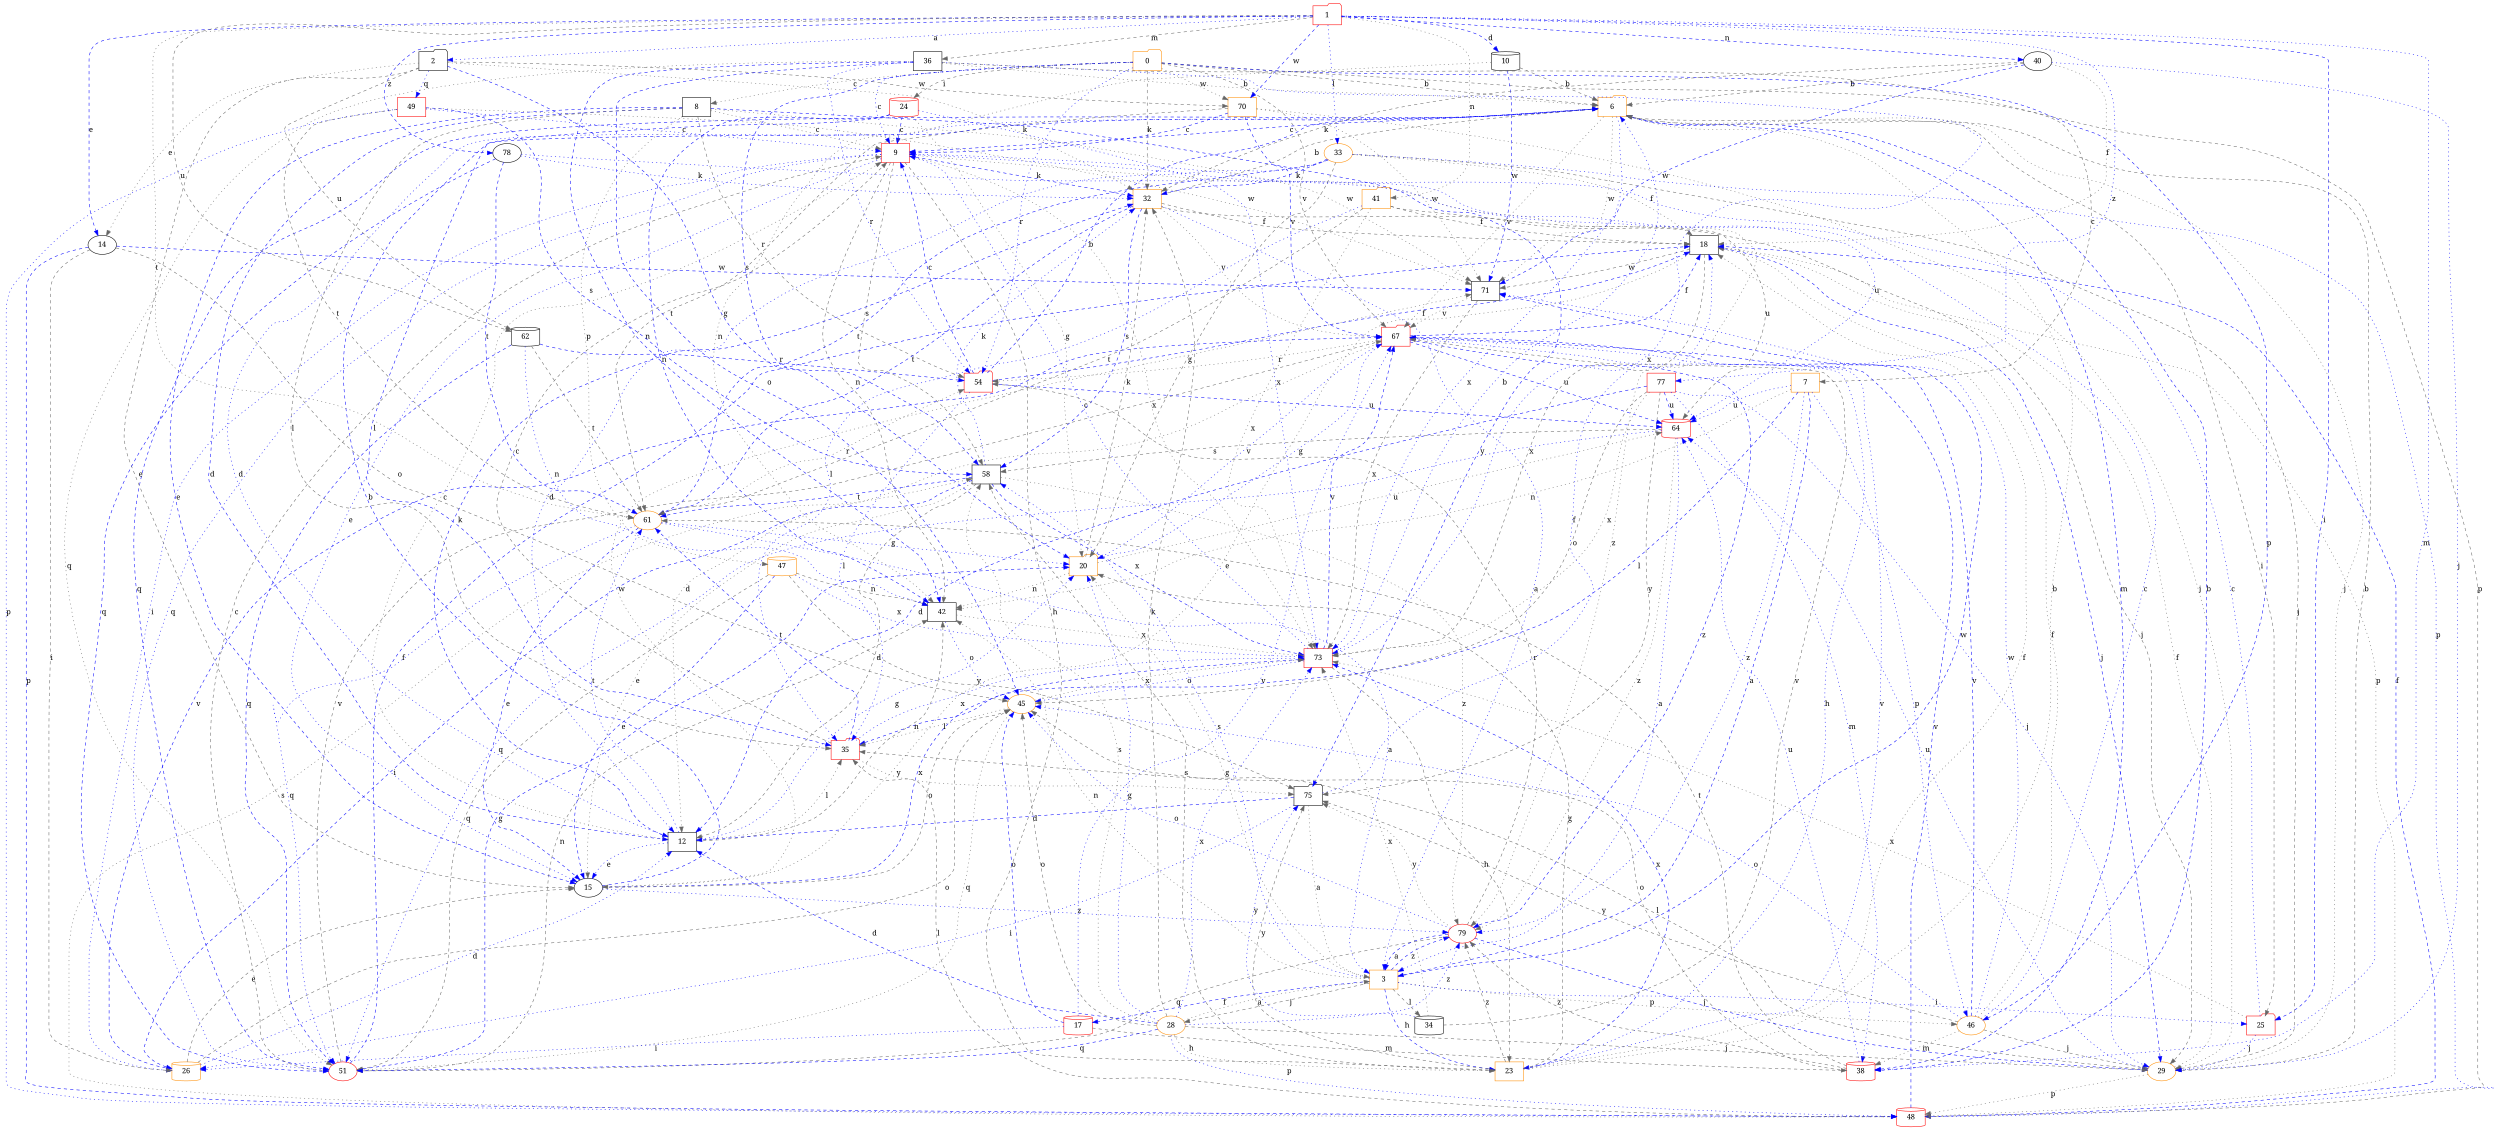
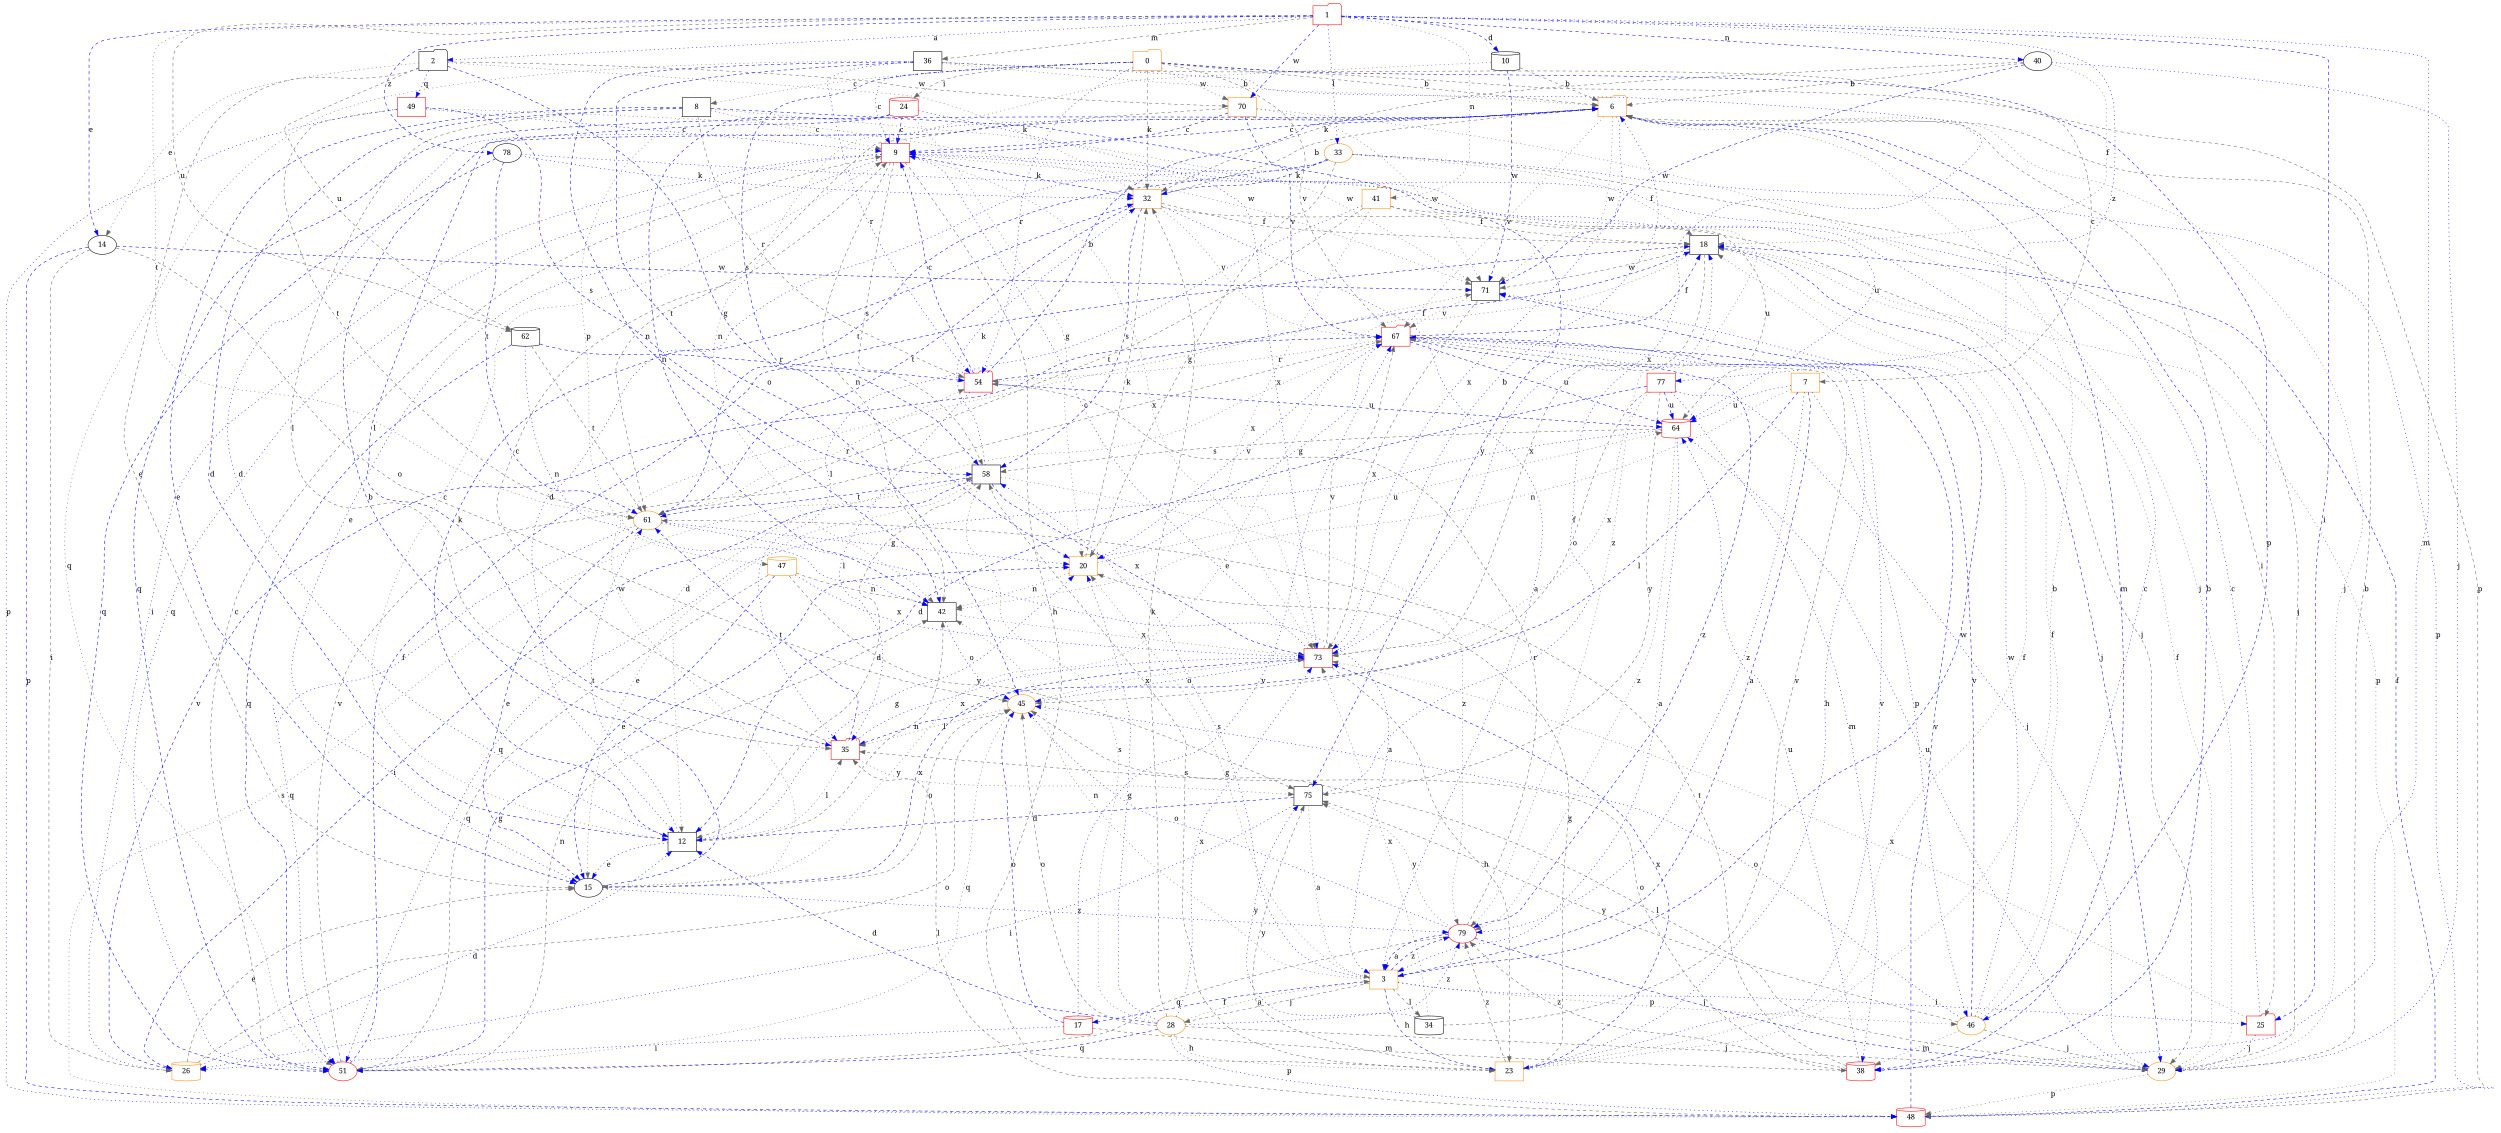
edge "73" -> "67": color blue -> gray40
